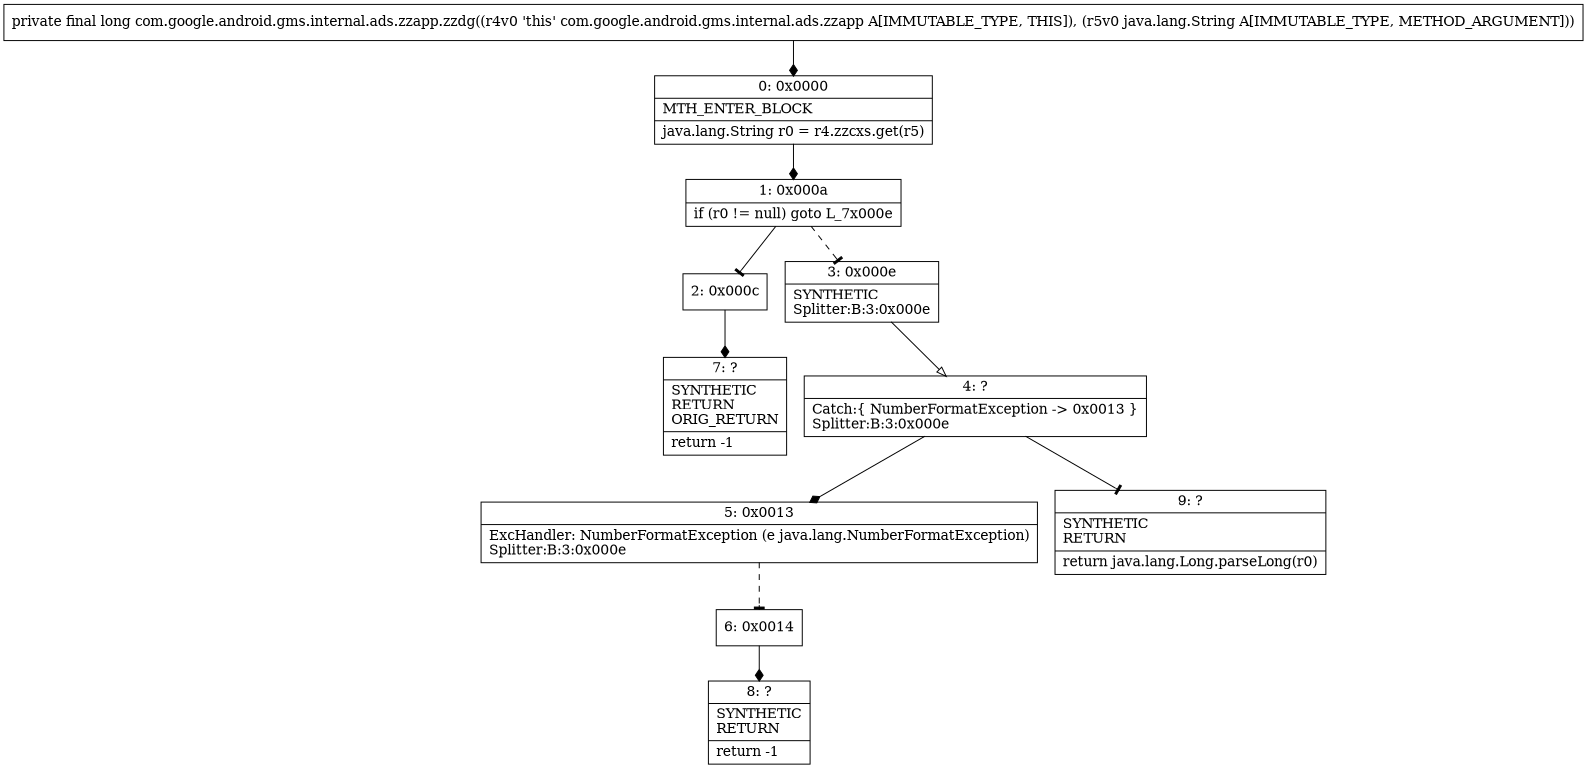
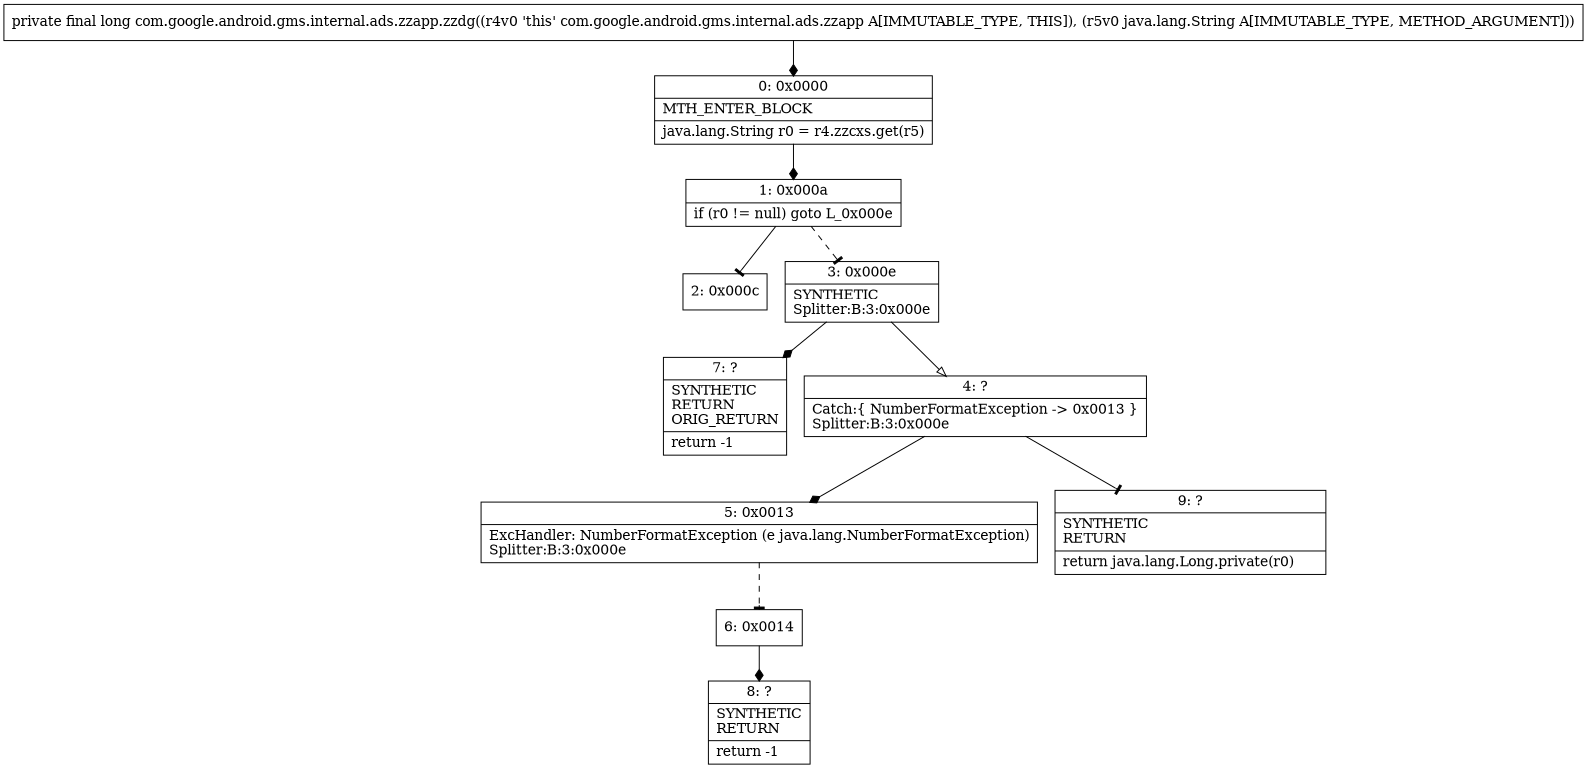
node "1: 0x000a": text "if (r0 != null) goto L_7x000e" -> "if (r0 != null) goto L_0x000e"
edge "2: 0x000c" -> "7: ?": now "3: 0x000e" -> "7: ?"
node "9: ?": text "return java.lang.Long.parseLong(r0)" -> "return java.lang.Long.private(r0)"
